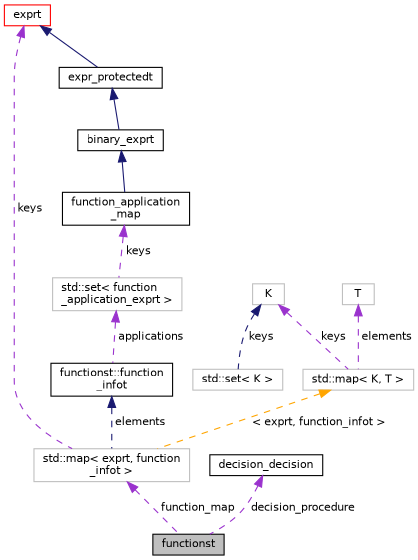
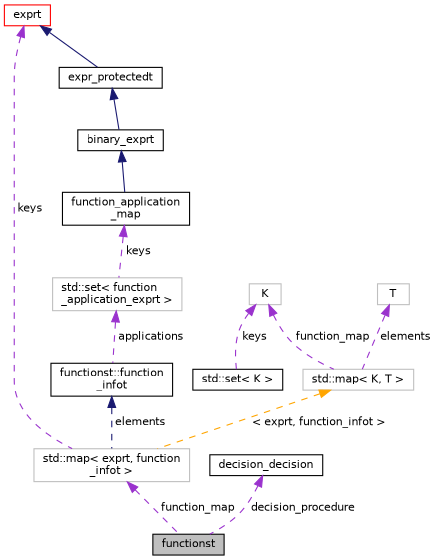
edge "std::map< K, T >" -> "K": label " keys" -> " function_map"
edge "std::set< K >" -> "K": color midnightblue -> darkorchid3
node "std::set< K >": color grey75 -> black
